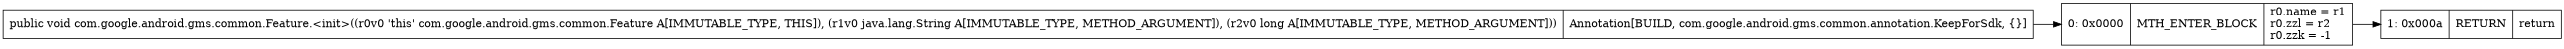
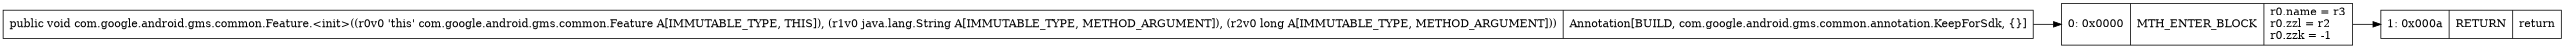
node "0: 0x0000": text "r0.name = r1" -> "r0.name = r3"
